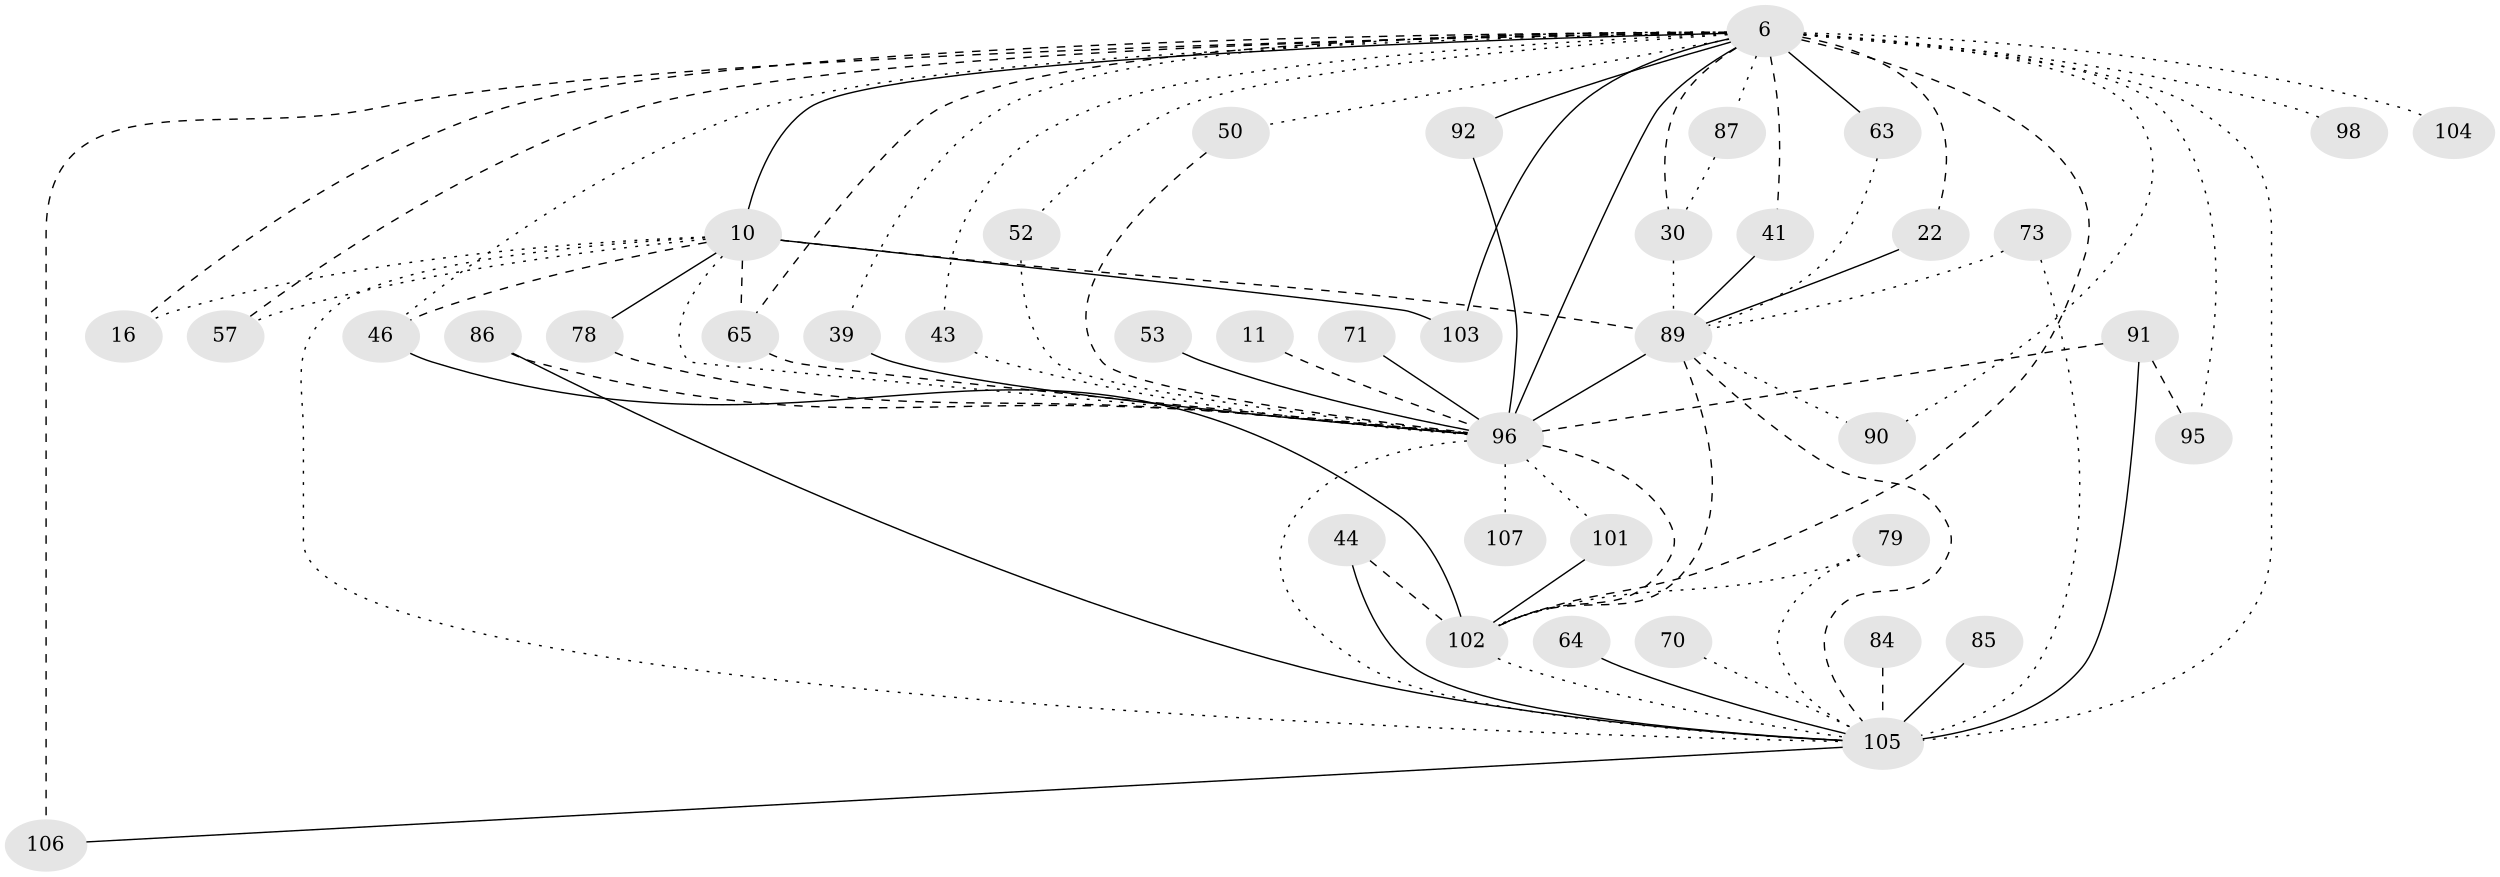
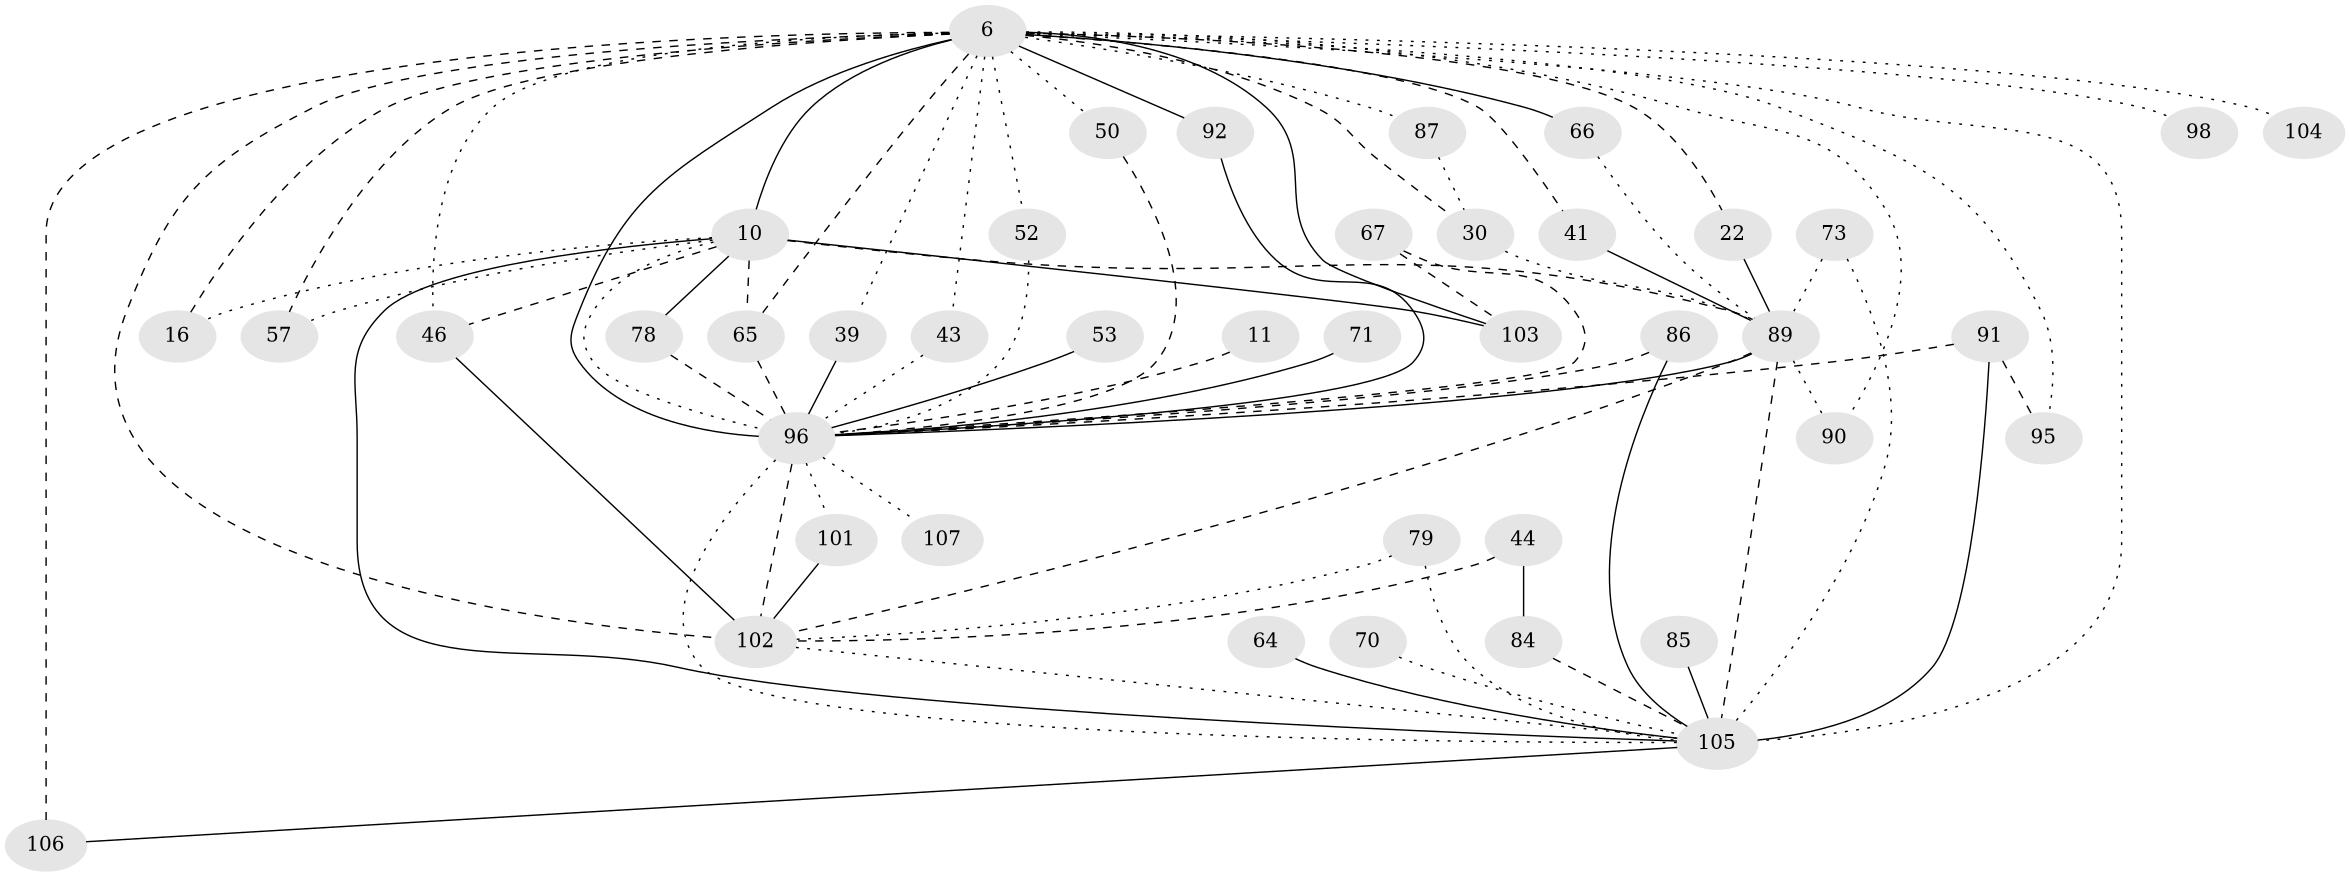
node "63": label "63" -> "66"
node "67": added
edge "10" -- "105": style dotted -> solid
edge "44" -- "105": now "44" -- "84"
